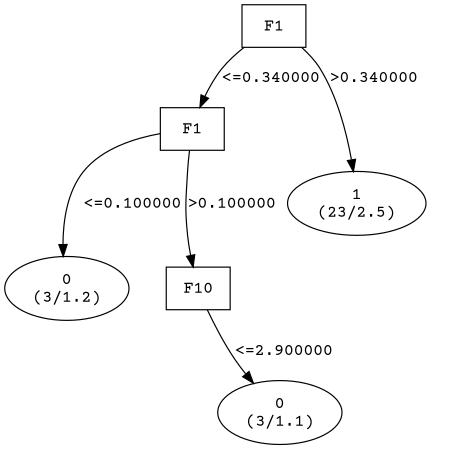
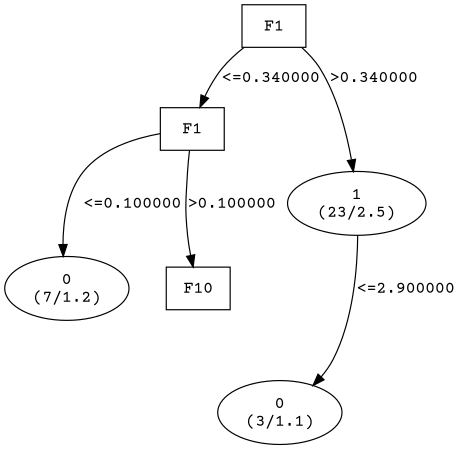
node "0 (3/1.2)": label "0 (3/1.2)" -> "0 (7/1.2)"
edge "F10" -> "0 (3/1.1)": now "1 (23/2.5)" -> "0 (3/1.1)"
